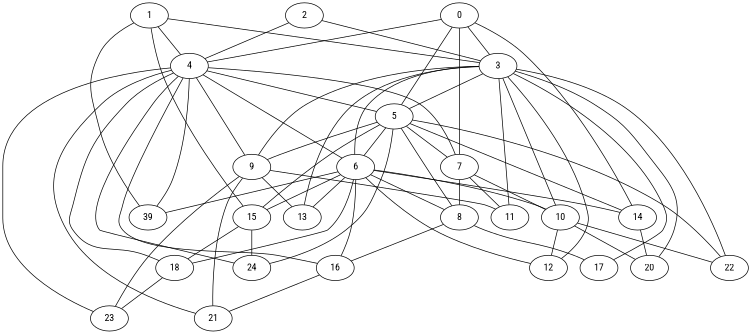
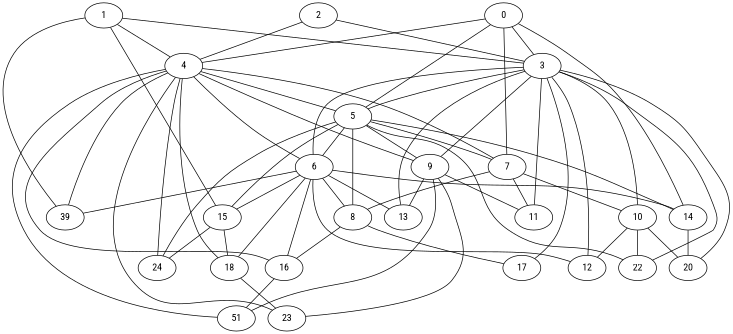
edge "6" -- "10": removed
node "21": label "21" -> "51"
